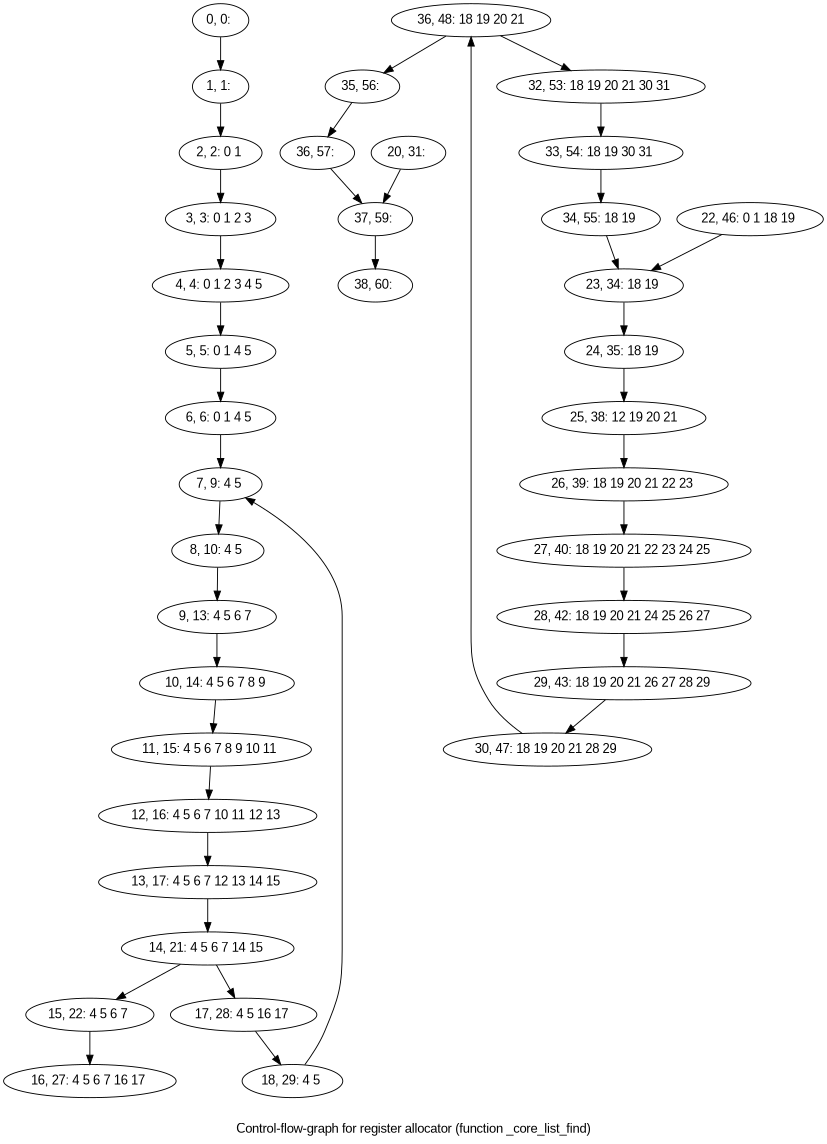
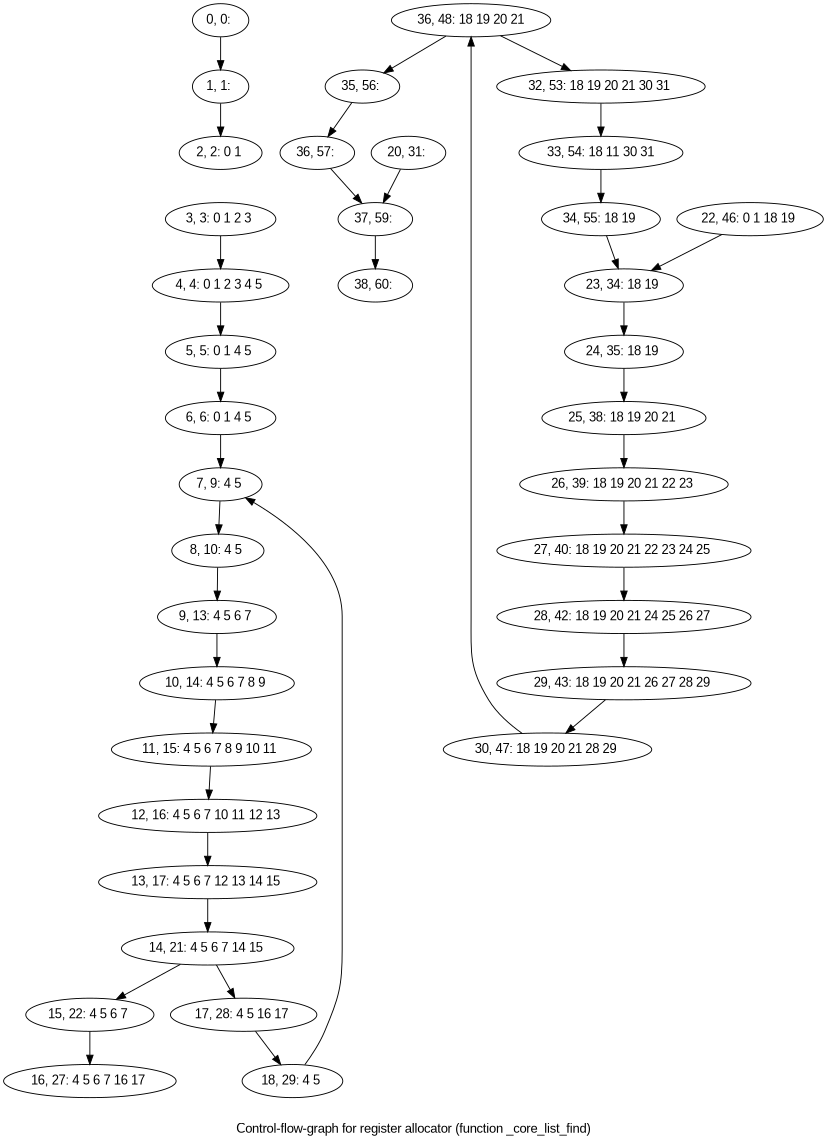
node "33, 54: 18 19 30 31": label "33, 54: 18 19 30 31" -> "33, 54: 18 11 30 31"
edge "2, 2: 0 1" -> "3, 3: 0 1 2 3": removed
node "25, 38: 12 19 20 21": label "25, 38: 12 19 20 21" -> "25, 38: 18 19 20 21"
